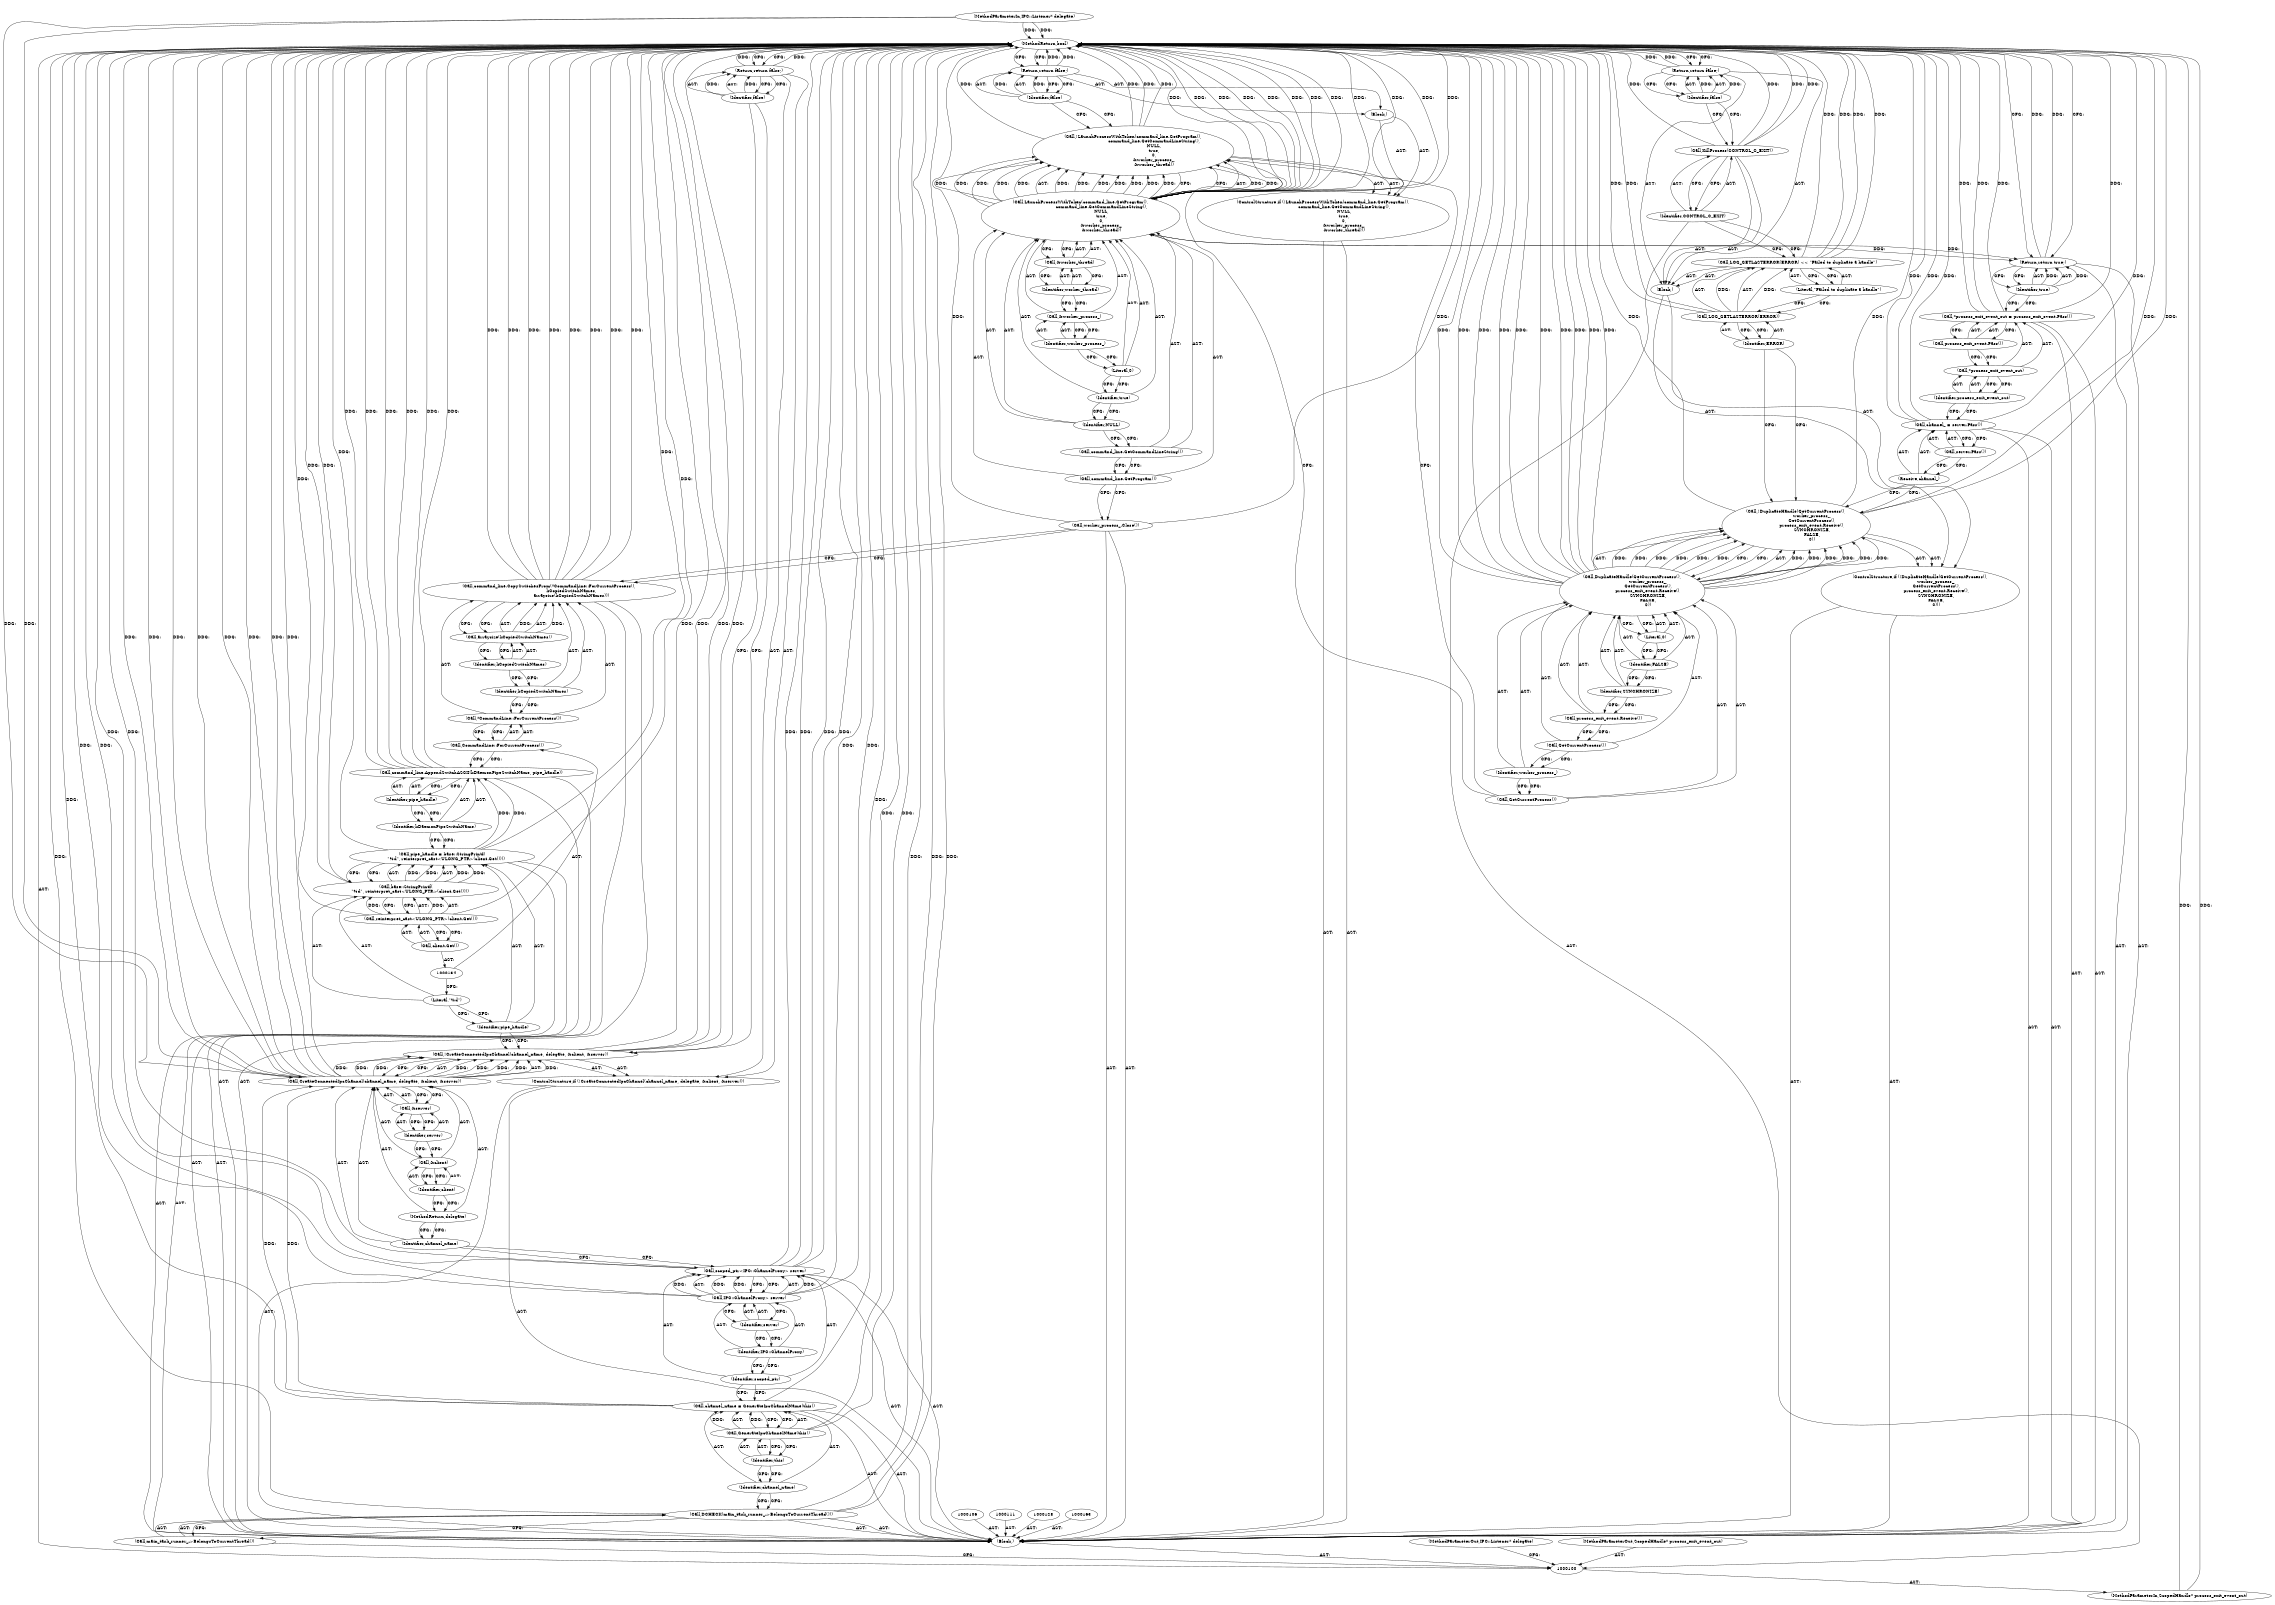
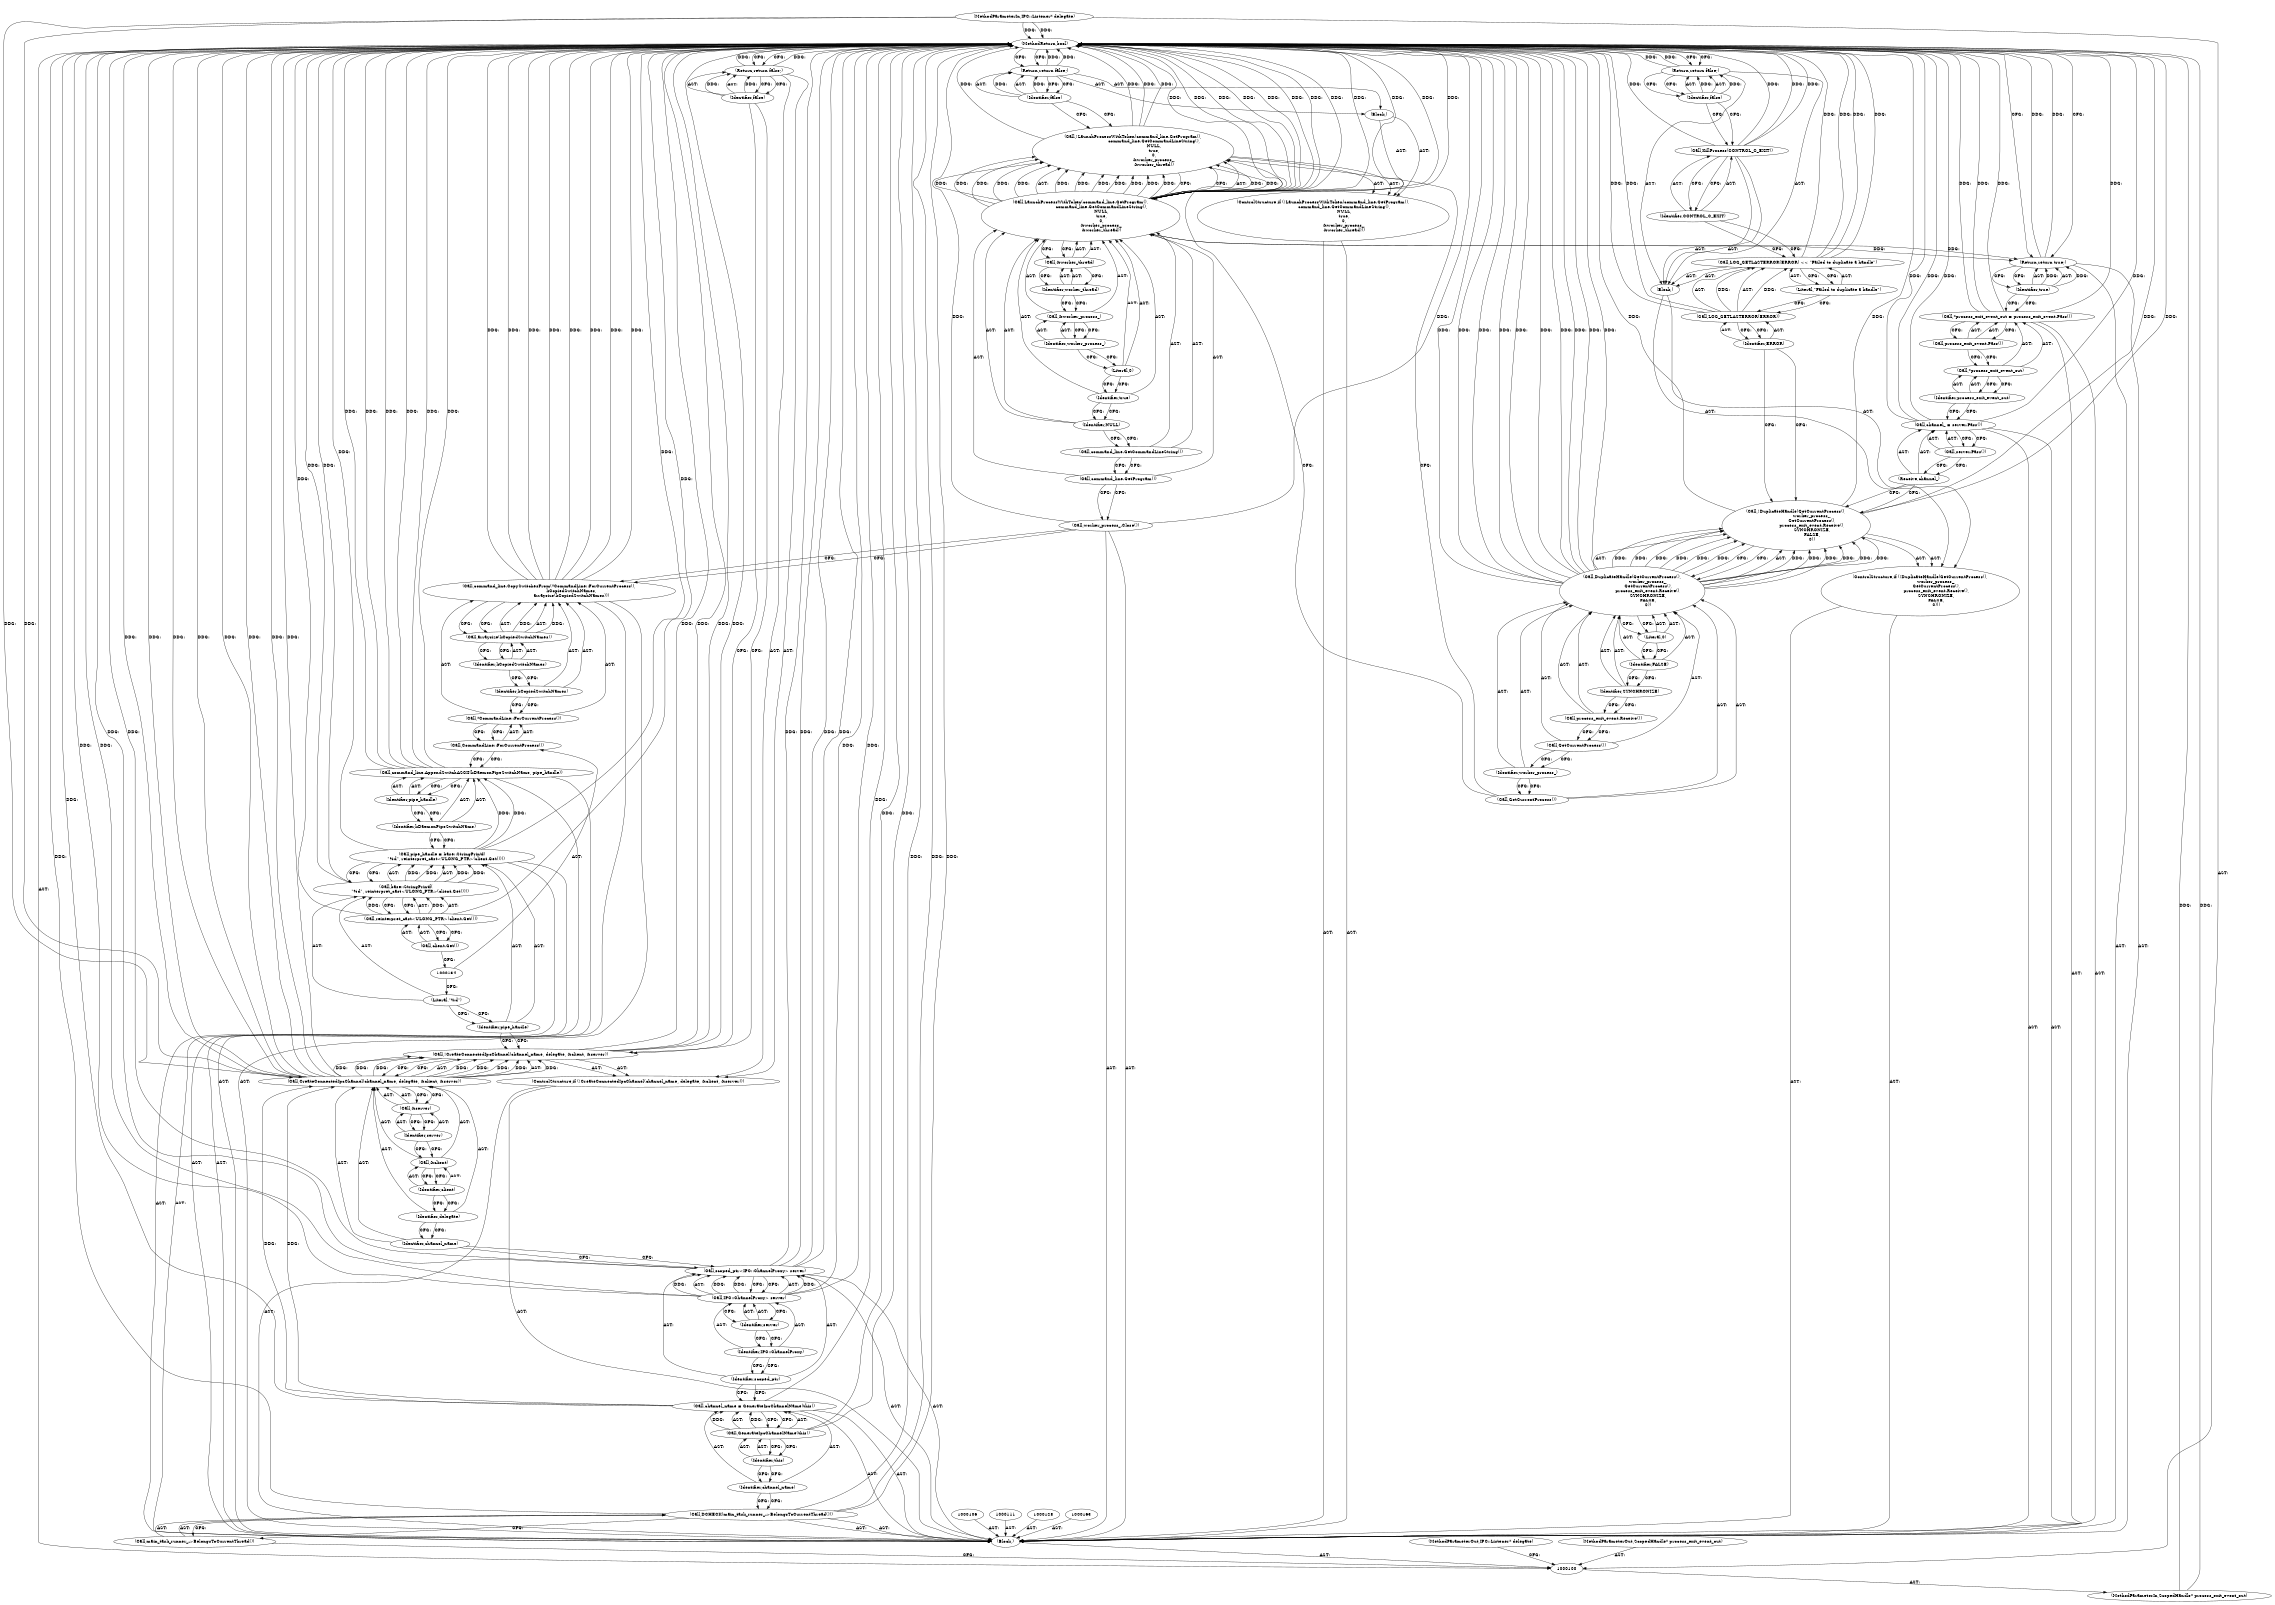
edge "(Call,client.Get())" -> "1000134": label "AST: " -> "CFG: "
edge "(Identifier,CONTROL_C_EXIT)" -> "1000100": now "(MethodParameterIn,IPC::Listener* delegate)" -> "1000100"
node "(MethodReturn,delegate)": label "(MethodReturn,delegate)" -> "(Identifier,delegate)"
